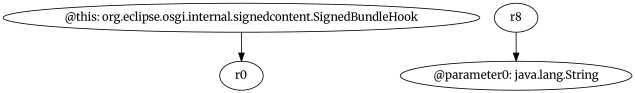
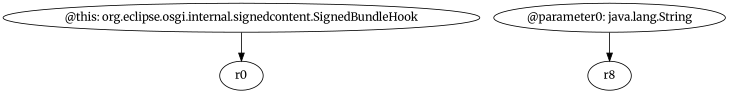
edge "r8" -> "@parameter0: java.lang.String": reversed
